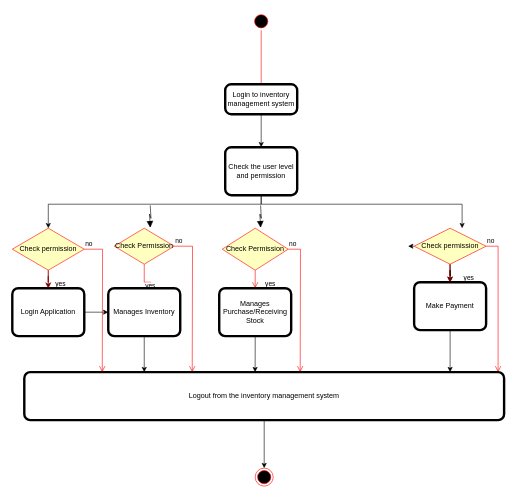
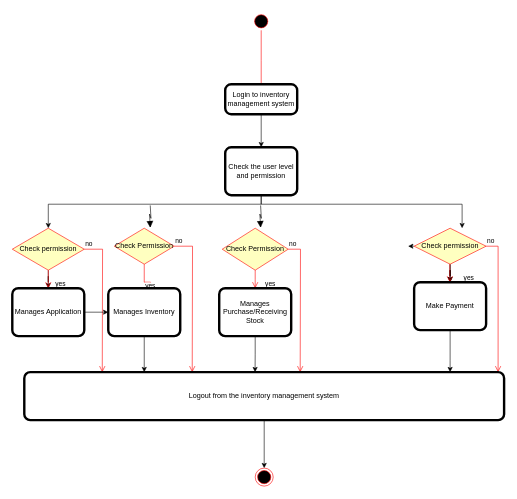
node "Login Application": label "Login Application" -> "Manages Application"
